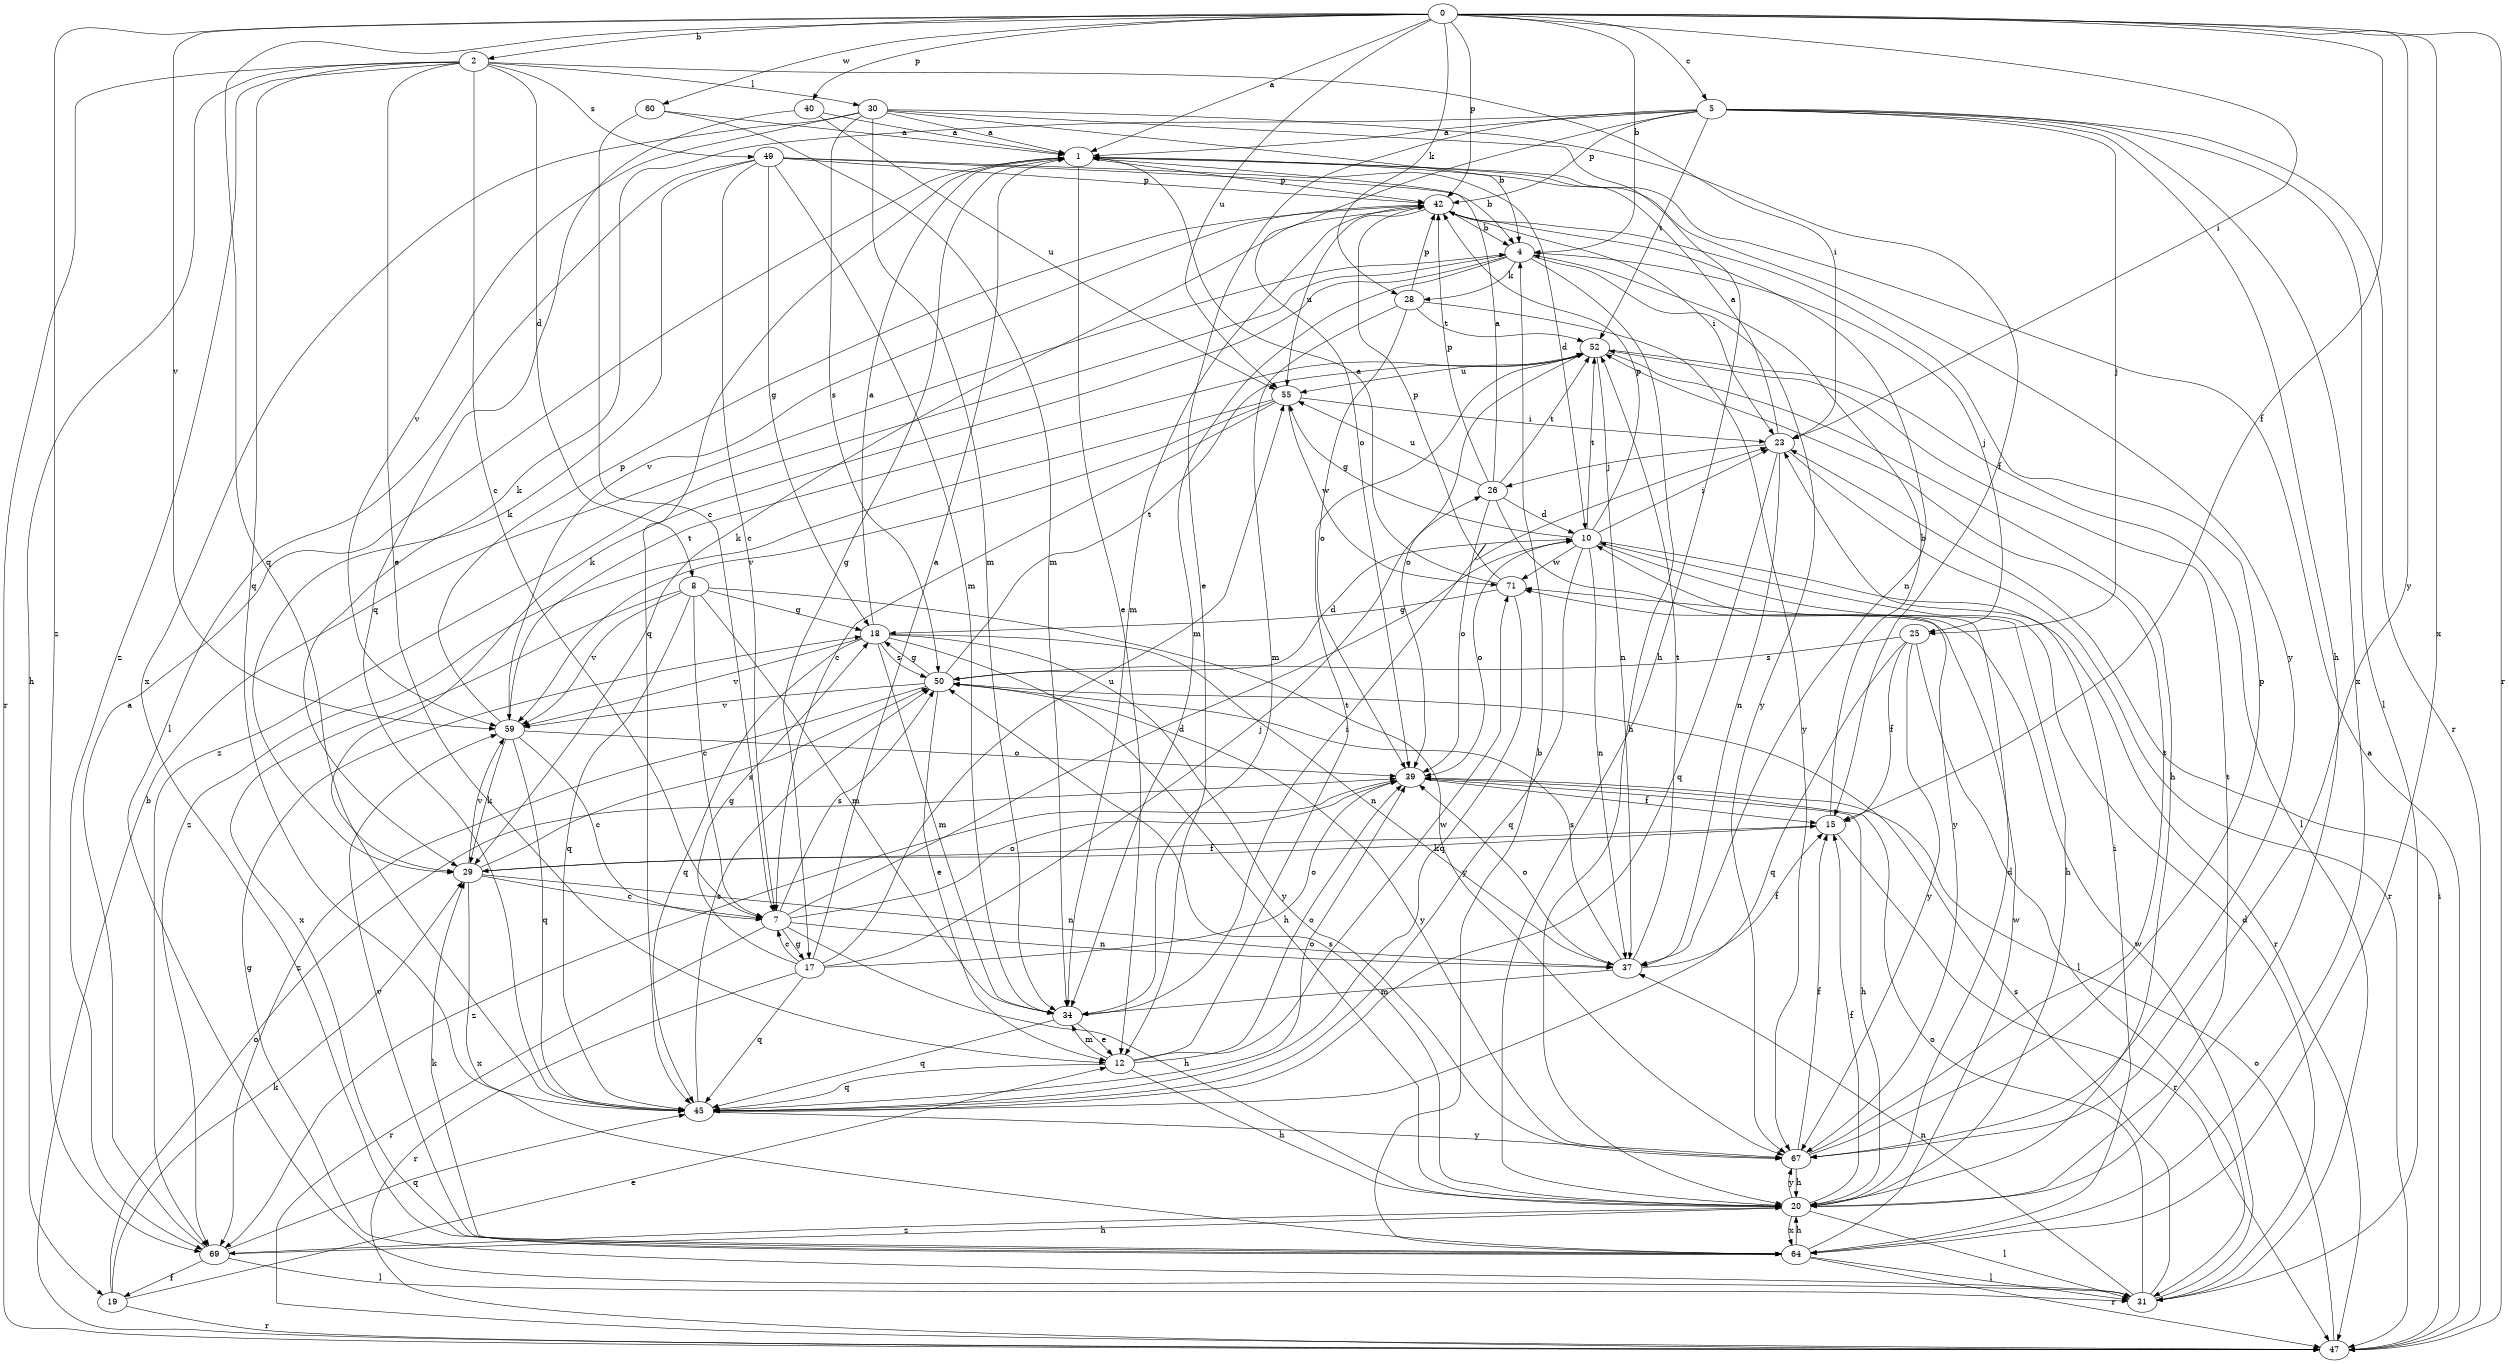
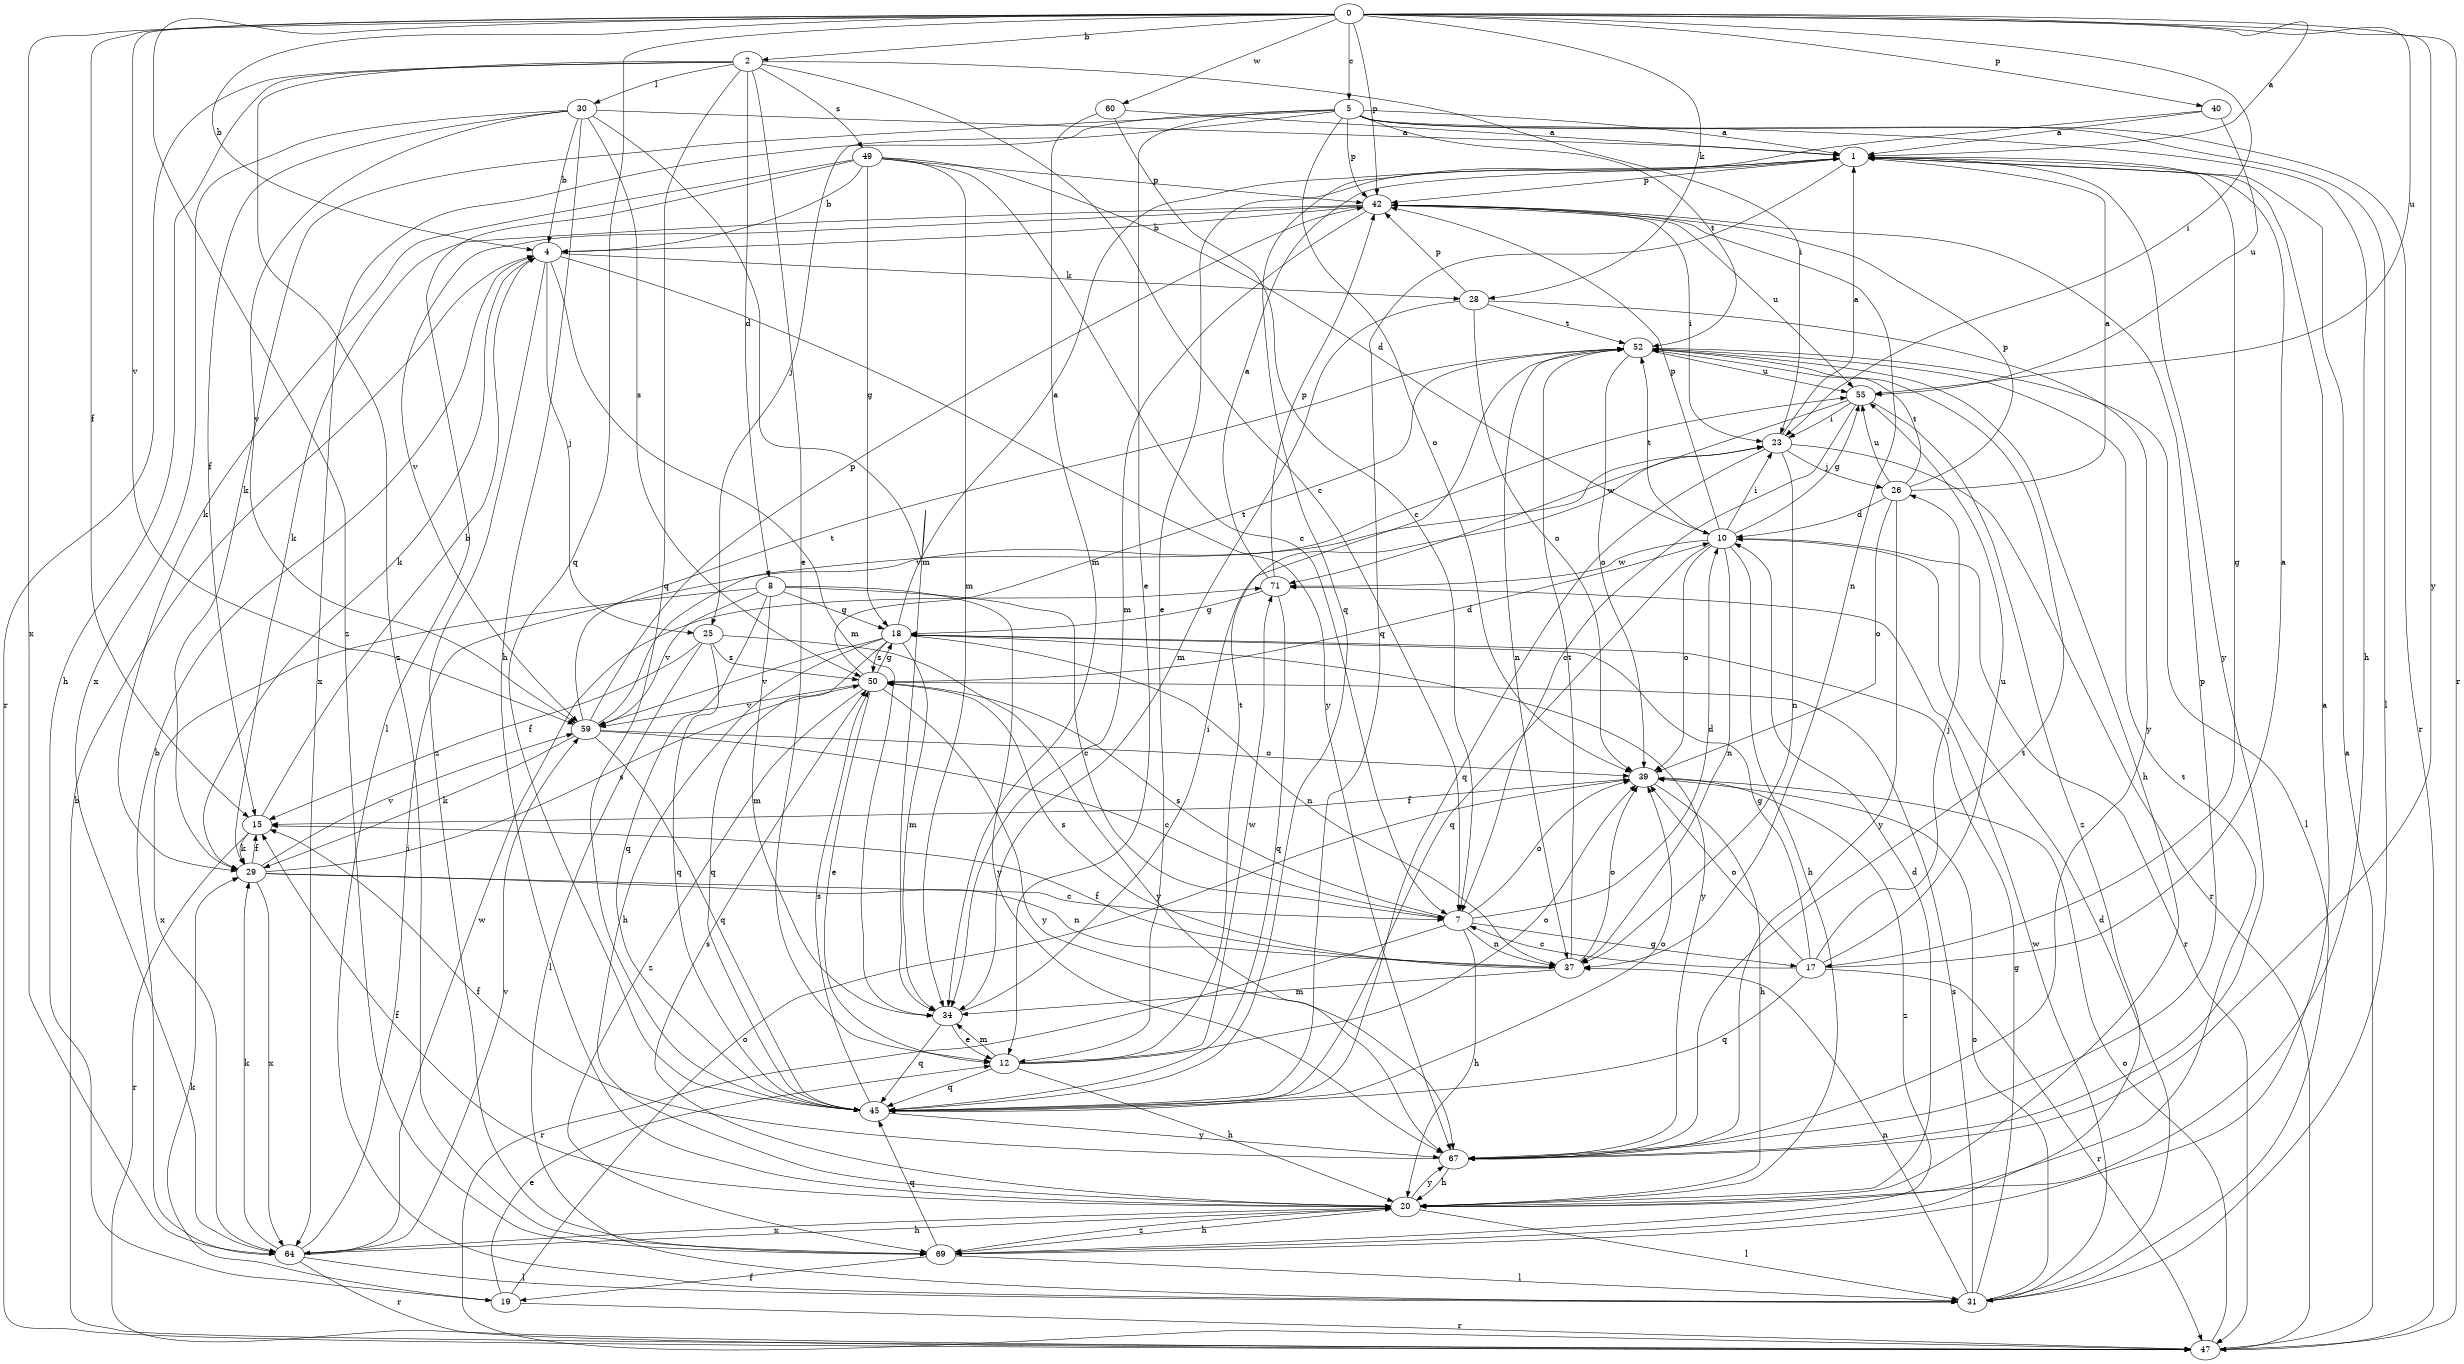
edge "55" -> "59": reversed
edge "4" -> "20": removed, label "h"
edge "47" -> "23": removed, label "i"
